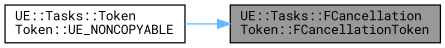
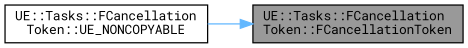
node "UE::Tasks::Token Token::UE_NONCOPYABLE": label "UE::Tasks::Token Token::UE_NONCOPYABLE" -> "UE::Tasks::FCancellation Token::UE_NONCOPYABLE"
